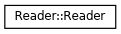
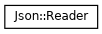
node "Reader::Reader": label "Reader::Reader" -> "Json::Reader"
